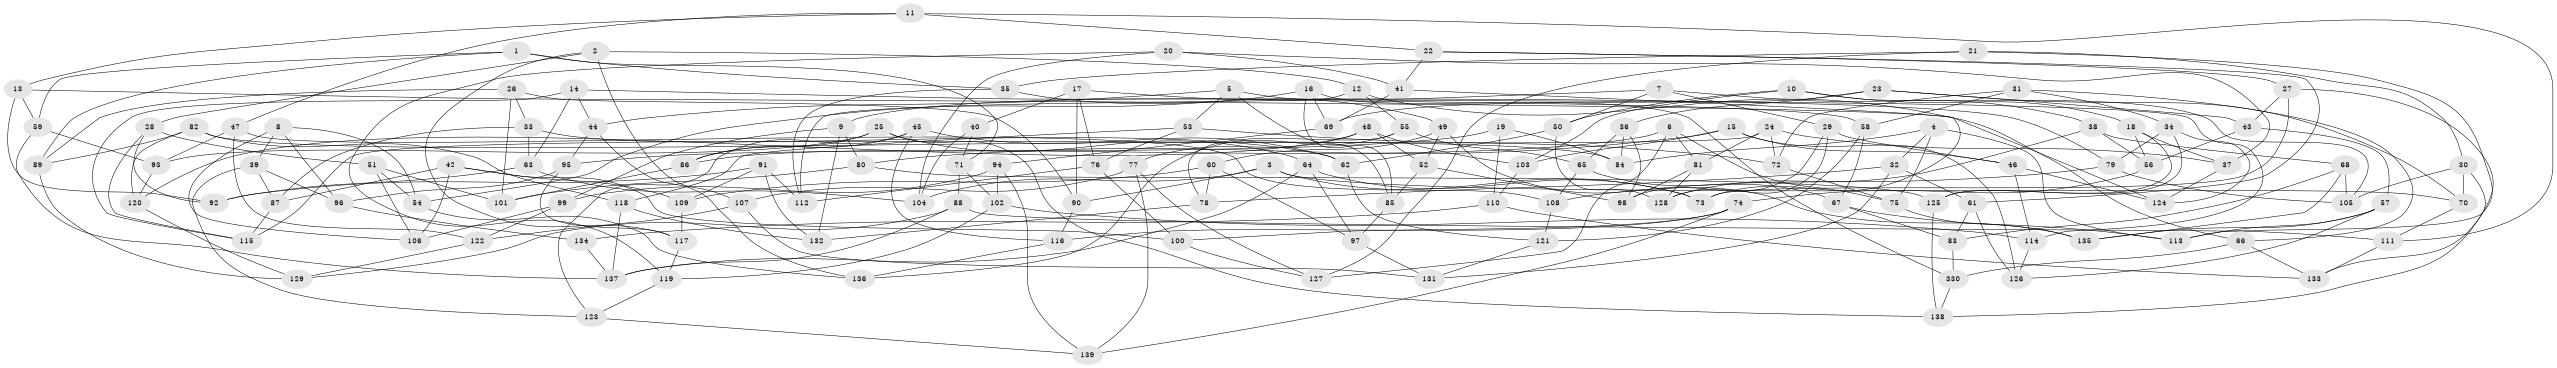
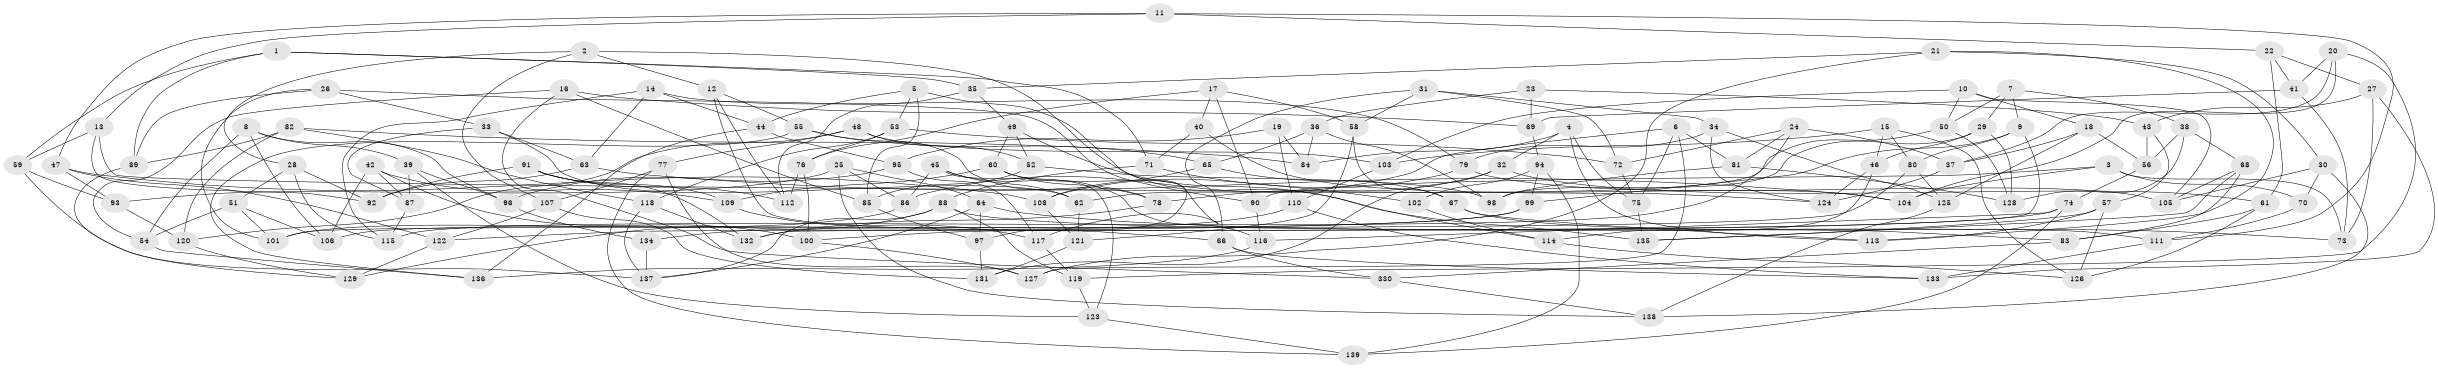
edge "23" -- "70": removed
edge "102" -- "119": now "88" -- "119"
